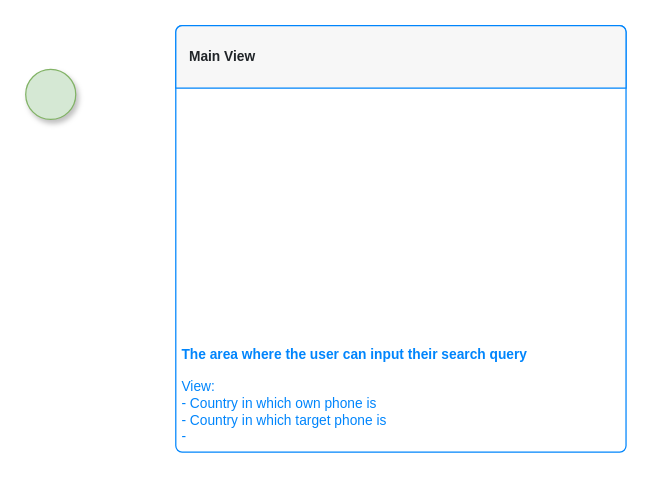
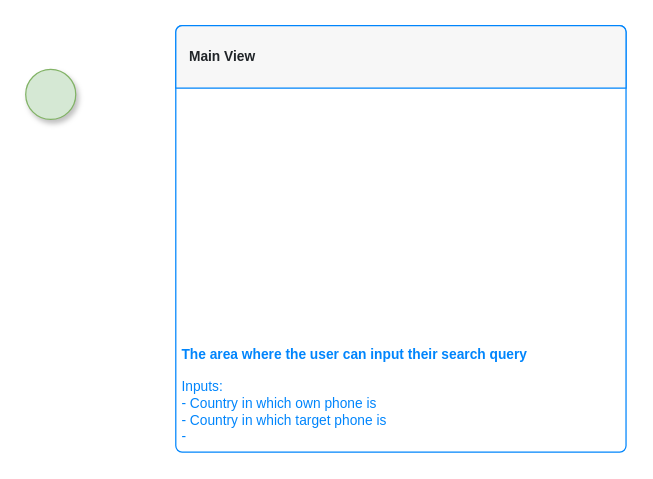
node "The area where the user can input their search queryView: - Country in which own phone is - Country in which target phone is -": label "The area where the user can input their search queryView: - Country in which own phone is - Country in which target phone is -" -> "The area where the user can input their search queryInputs: - Country in which own phone is - Country in which target phone is -"
